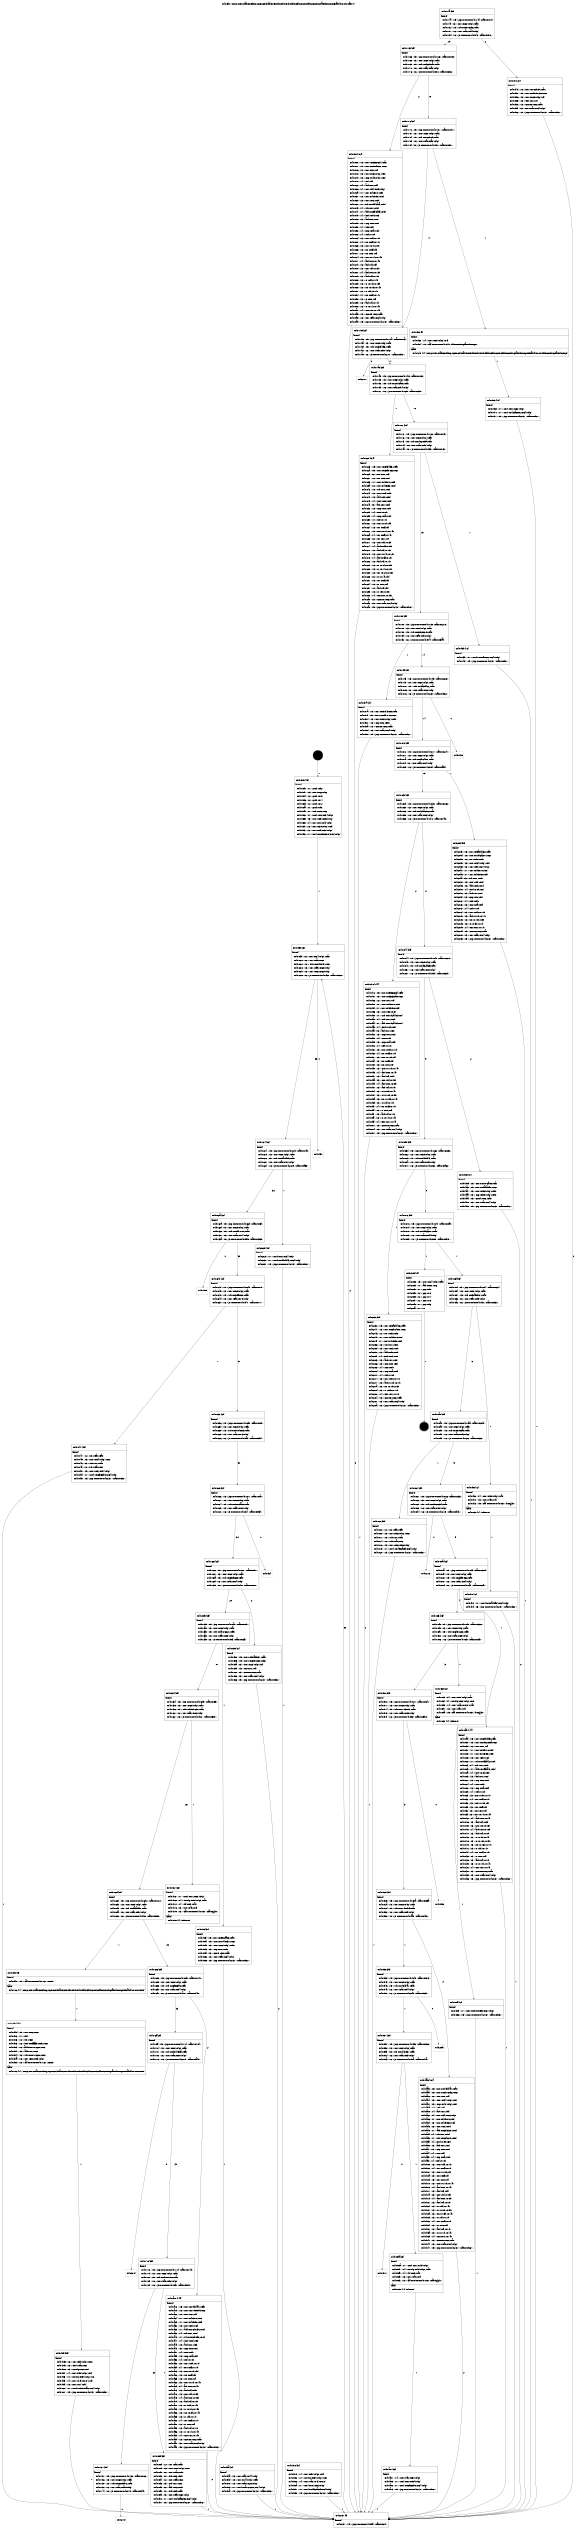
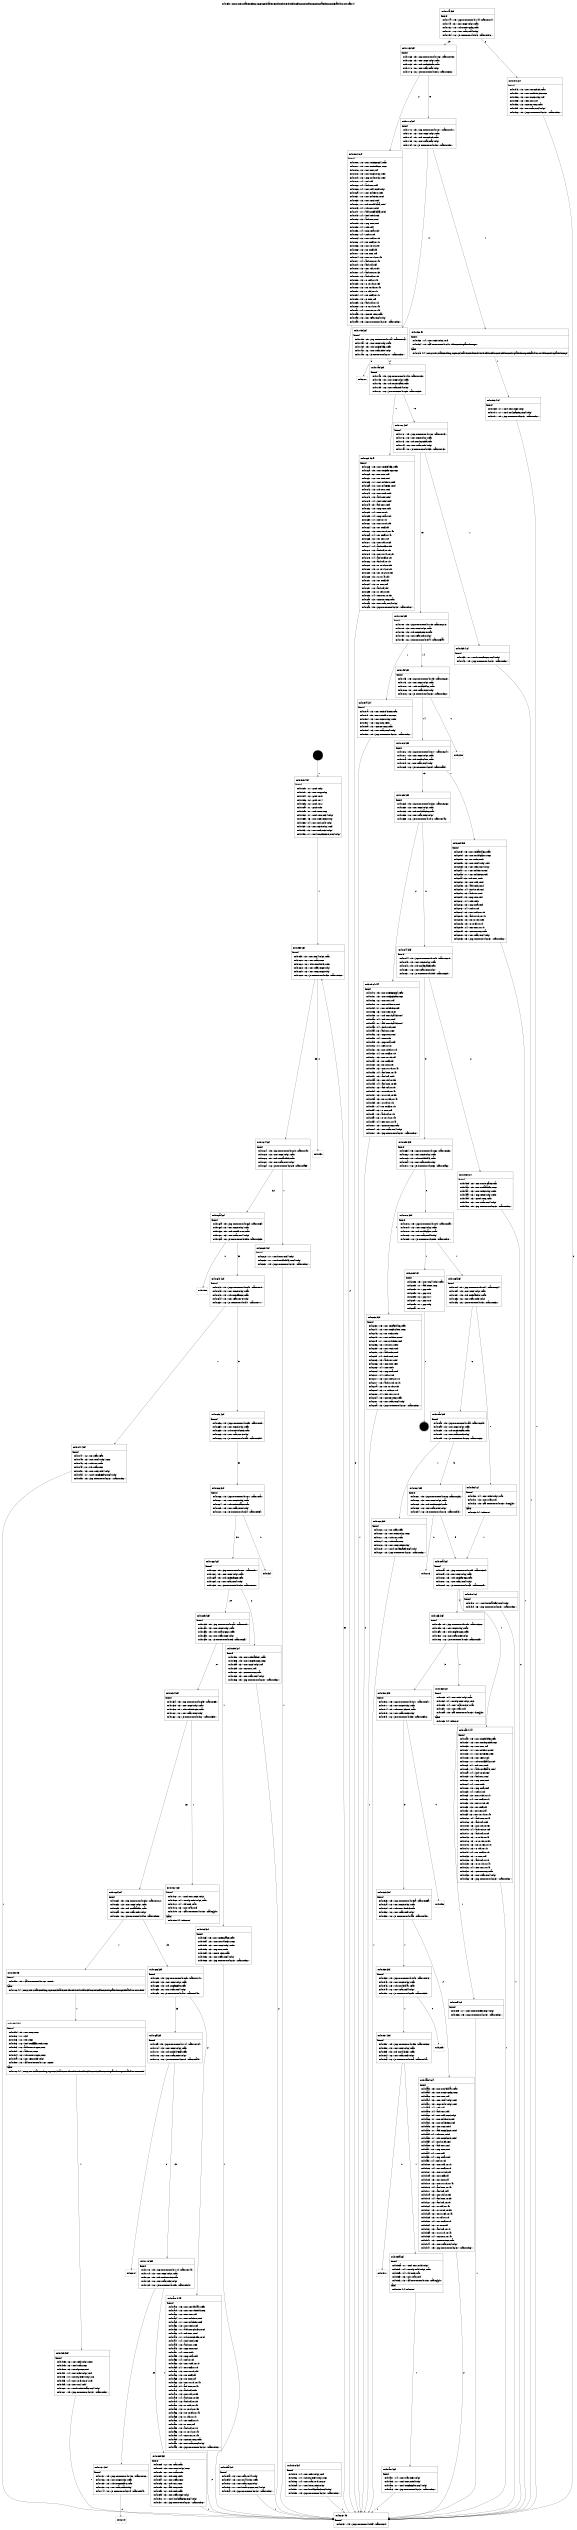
edge "0x401f0c [12]" -> "0x401f18 [12]": now "0x401f0c [12]" -> "0x4018da [25]"
